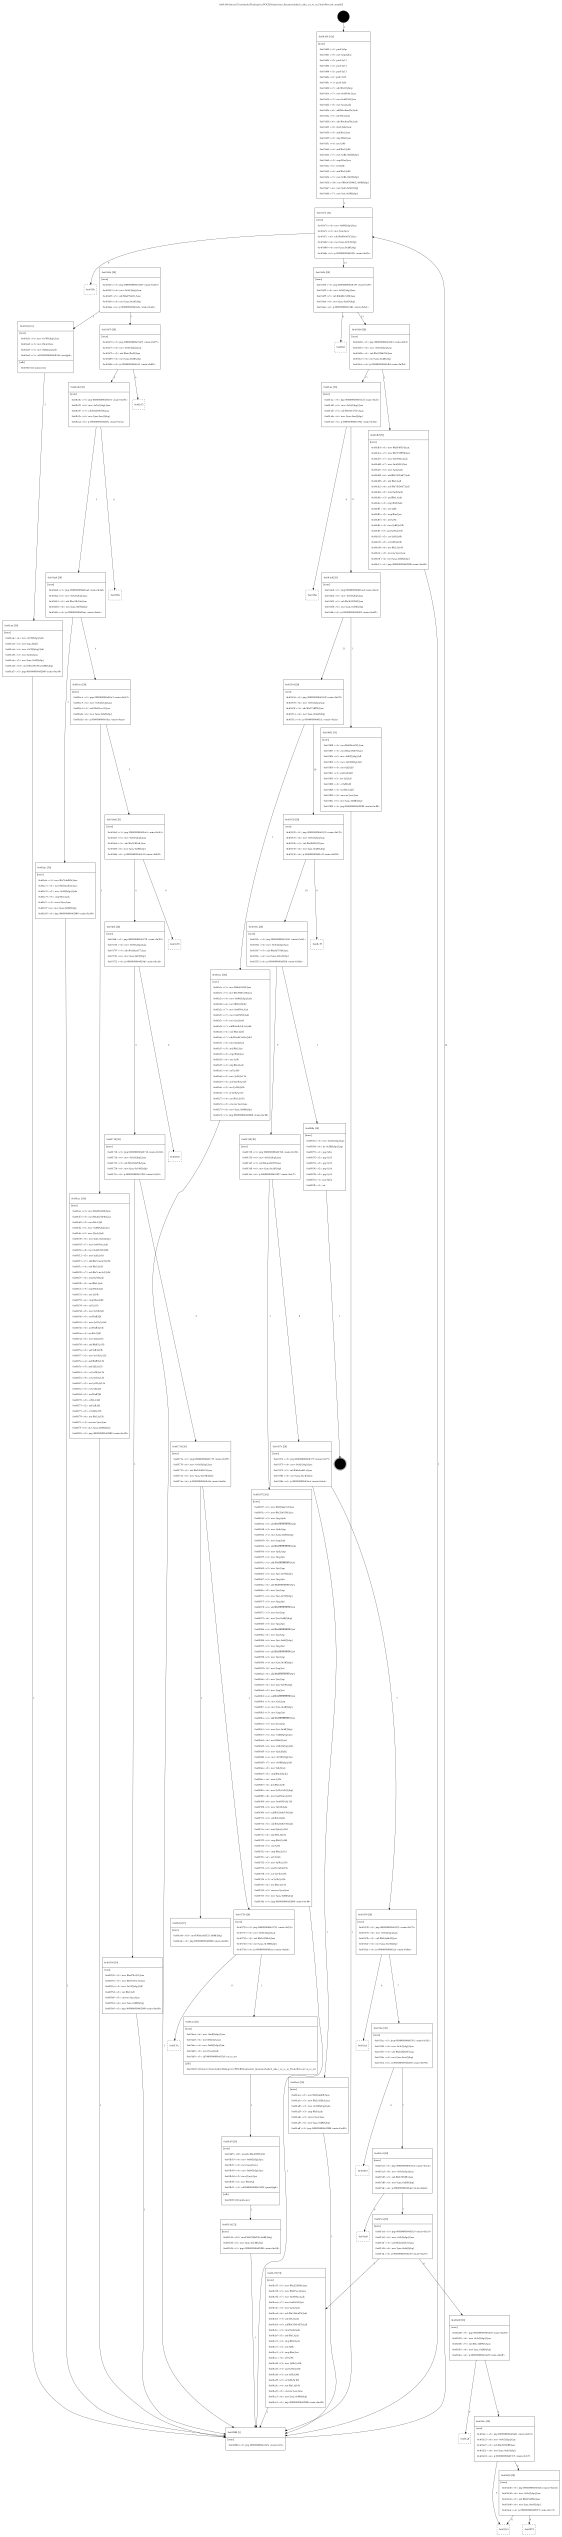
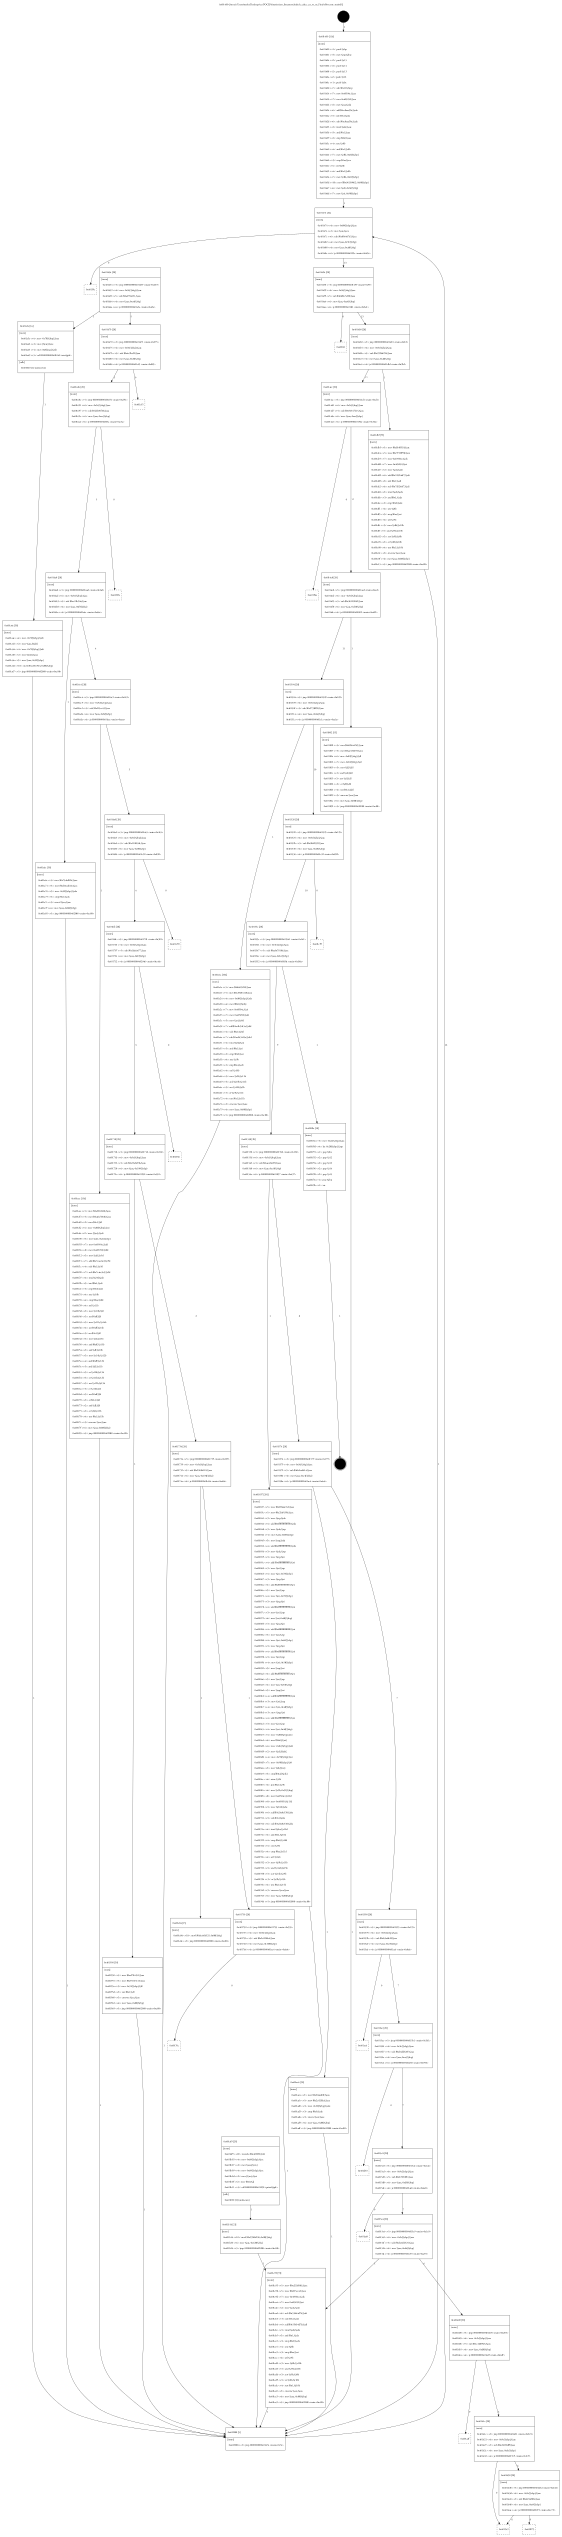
node "0x401ae4 [21]": removed
edge "0x401b16 [21]" -> "0x402088 [5]": now "0x401b16 [21]" -> "0x401e93 [91]"
